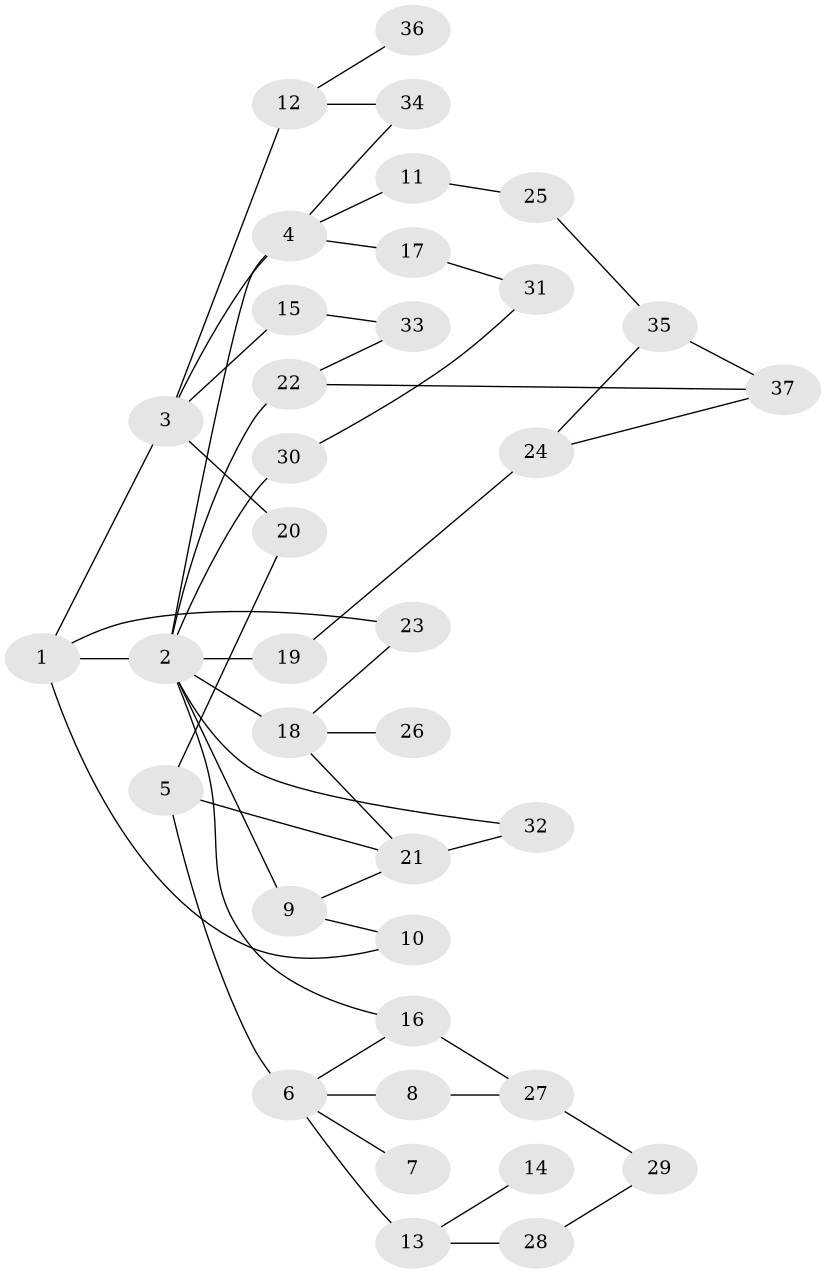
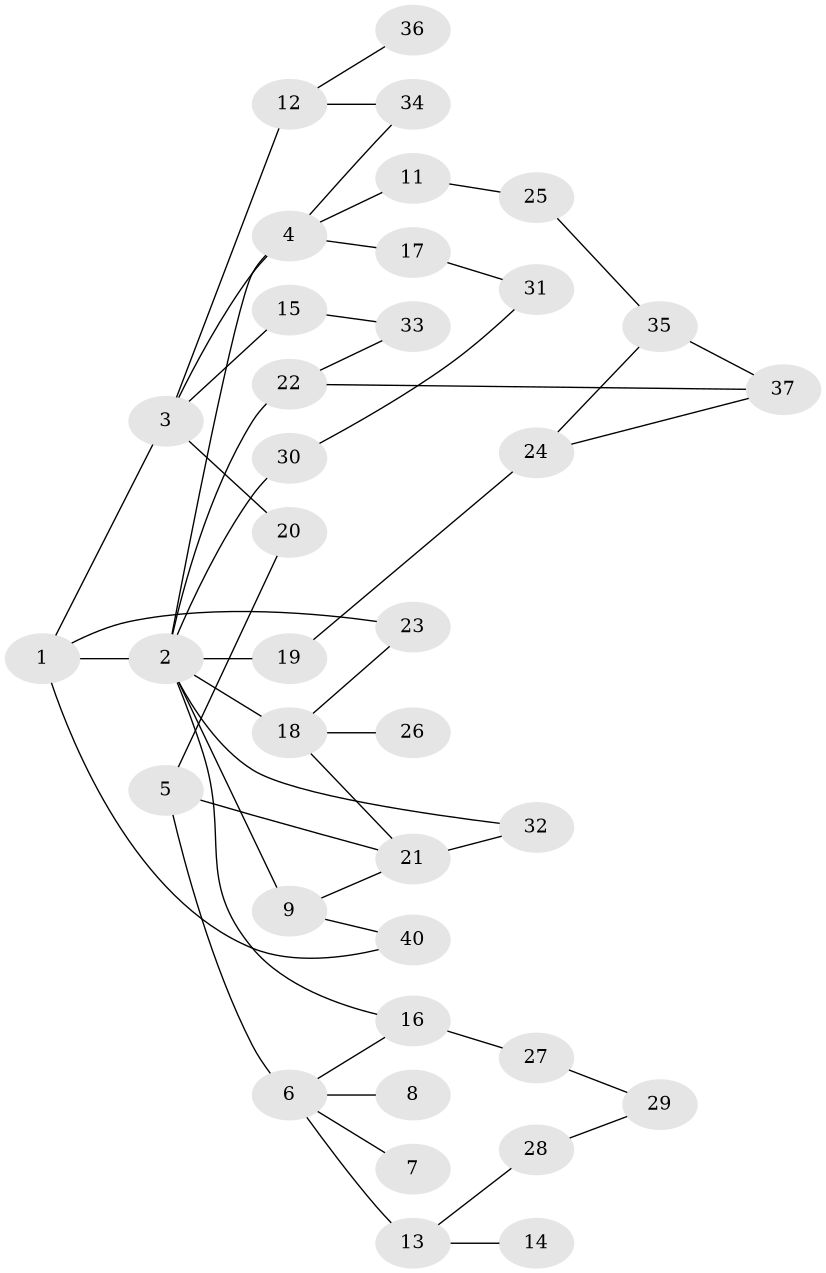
node "10": label "10" -> "40"
edge "8" -- "27": removed
